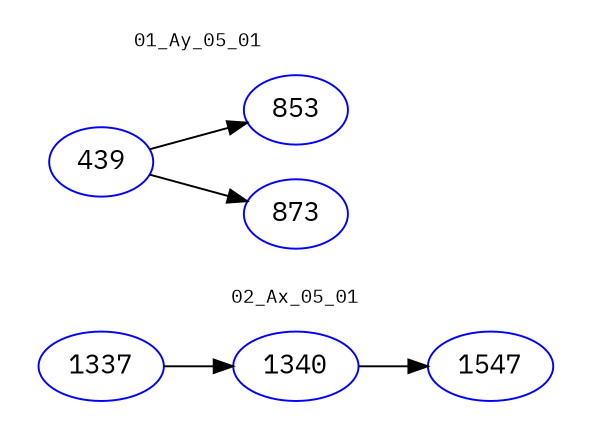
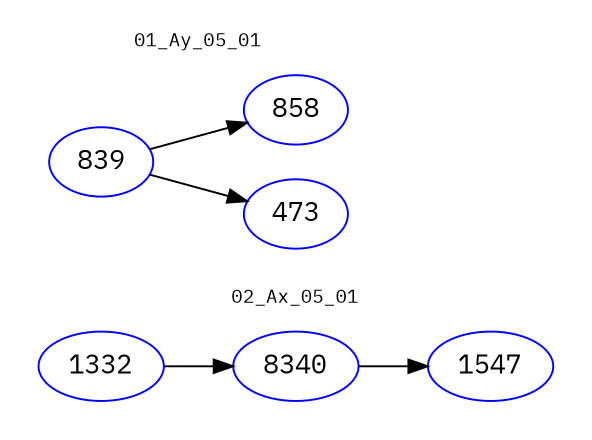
node "853": label "853" -> "858"
node "439": label "439" -> "839"
node "873": label "873" -> "473"
node "1337": label "1337" -> "1332"
node "1340": label "1340" -> "8340"
